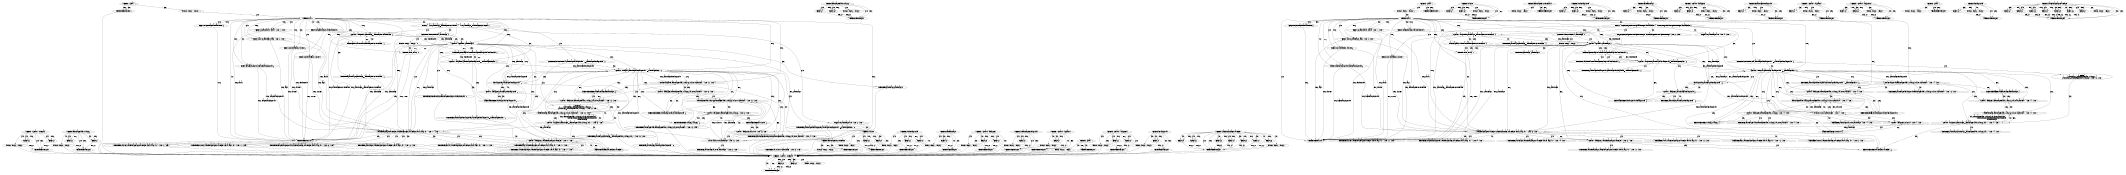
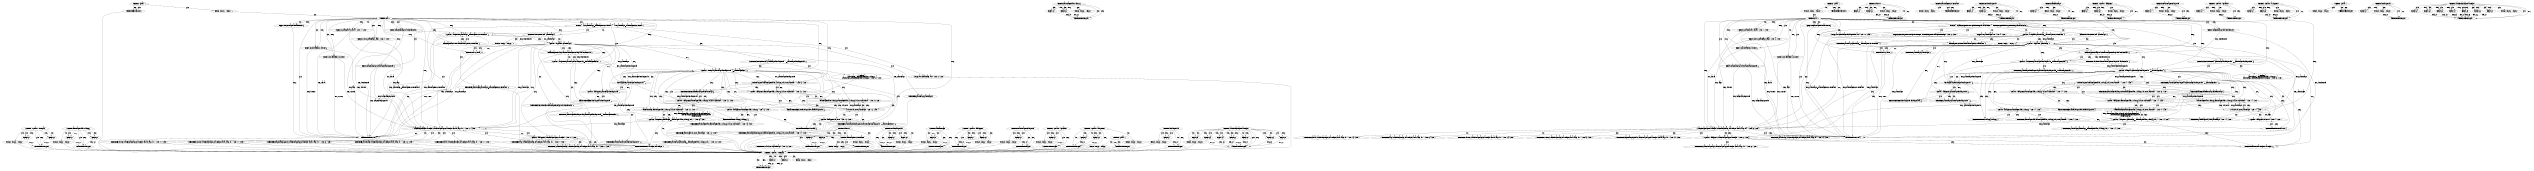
node "<(LOCAL,auto paint_image_decoding_mode: auto)<SUB>12</SUB>>": added
edge "<(<operator>.fieldAccess,std::move)<SUB>14</SUB>>" -> "<(std.move,std::move(paint_image))<SUB>14</SUB>>": label "CFG: " -> "DDG: flags"
edge "<(LOCAL,auto paint_image: auto)<SUB>8</SUB>>" -> "<(<operator>.fieldAccess,std::move)<SUB>13</SUB>>": now "<(std.move,std::move(paint_image))<SUB>13</SUB>>" -> "<(<operator>.fieldAccess,std::move)<SUB>13</SUB>>"
